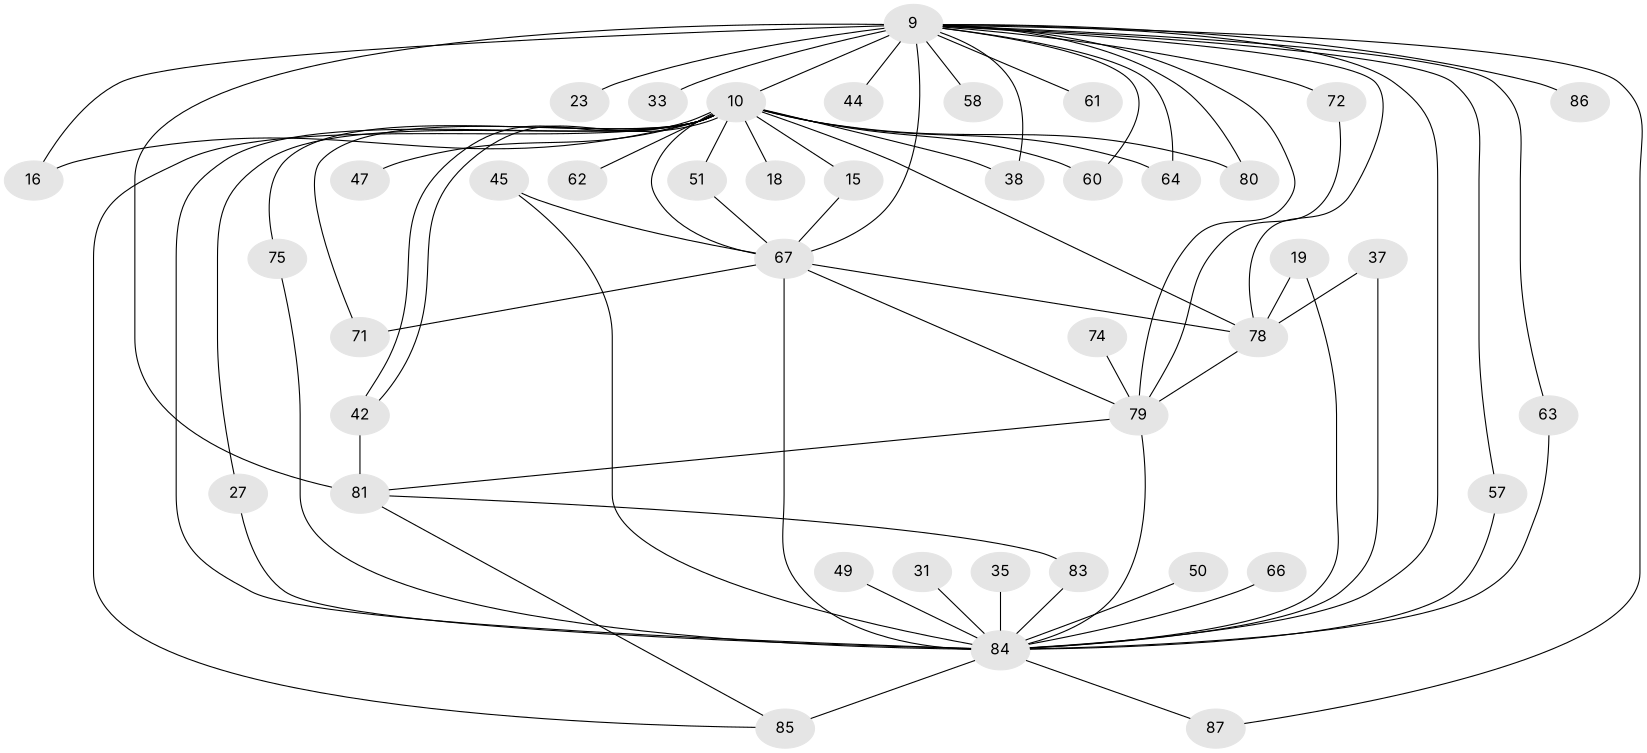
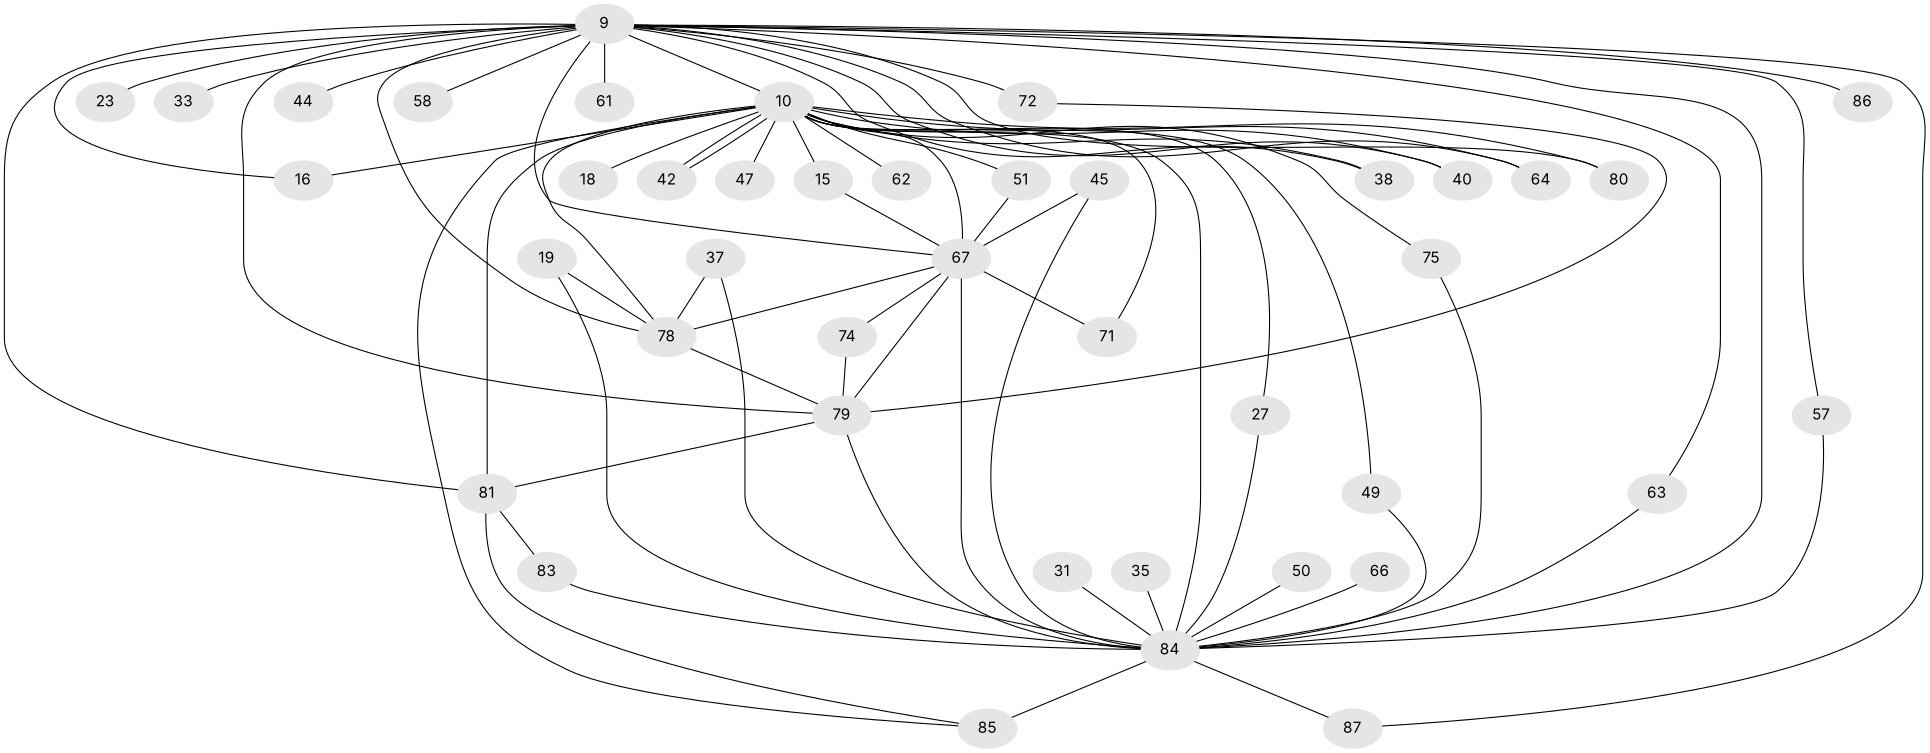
edge "10" -- "49": added
node "60": label "60" -> "40"
edge "67" -- "74": added
edge "42" -- "81": now "10" -- "81"
